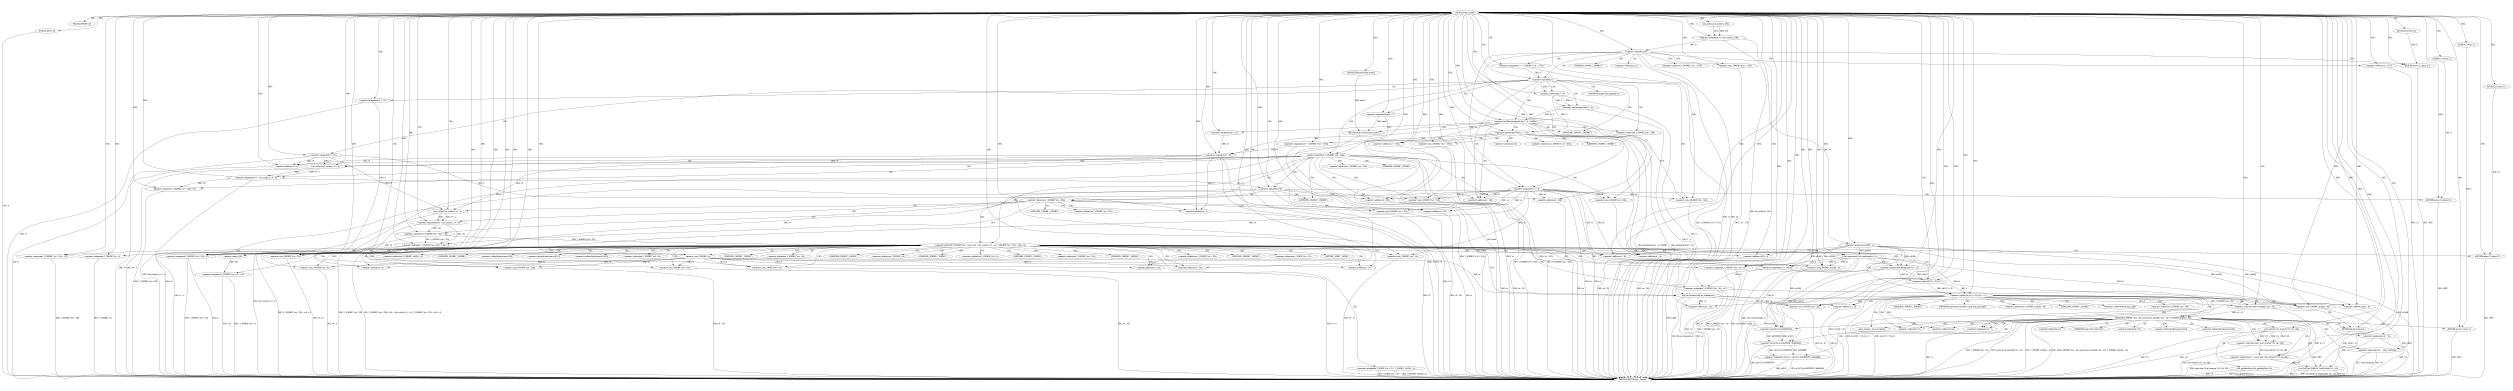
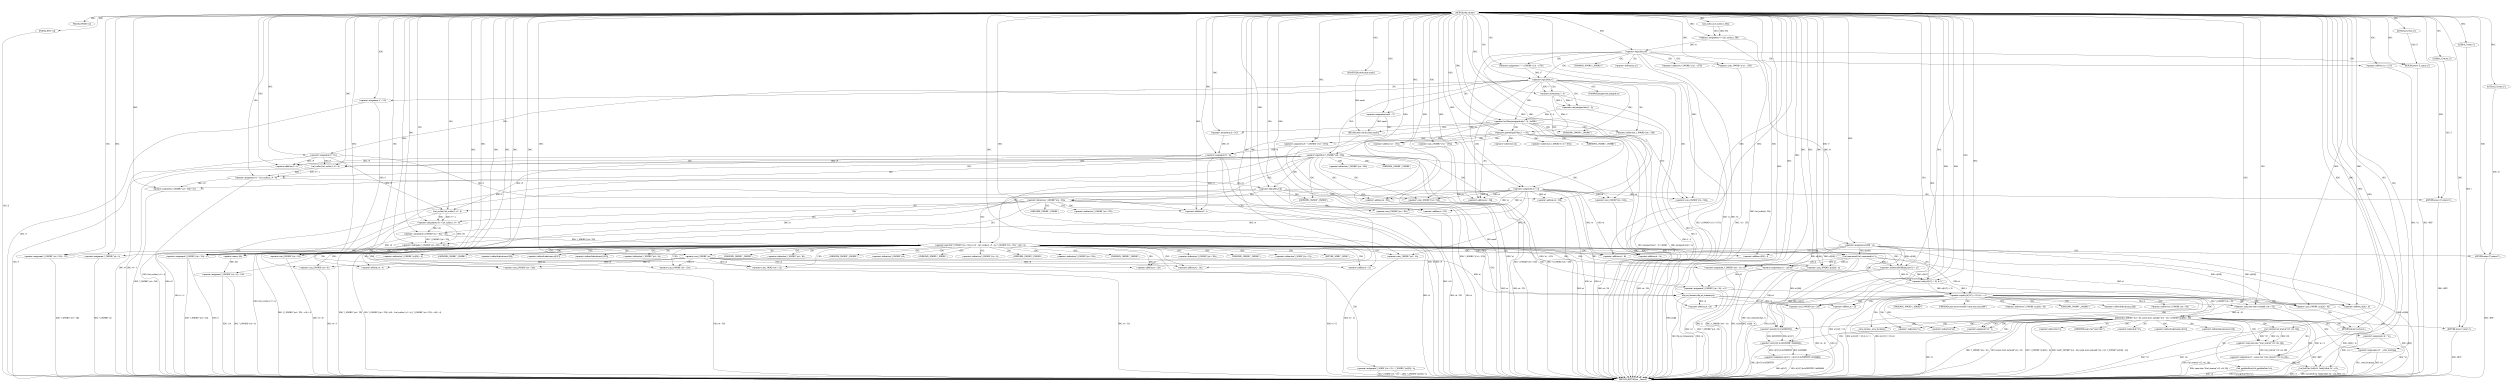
edge "(<operator>.assignment,v12 = Curl_ccalloc(1, v9 + 4))" -> "(METHOD,tftp_connect)": reversed
edge "(METHOD,tftp_connect)" -> "(Curl_conncontrol,Curl_conncontrol(a1, 1))": label "DDG: " -> "DDG: v7"
edge "(<operator>.logicalNot,!v7)" -> "(METHOD_RETURN,int __fastcall)": added, label "DDG: !v7"
